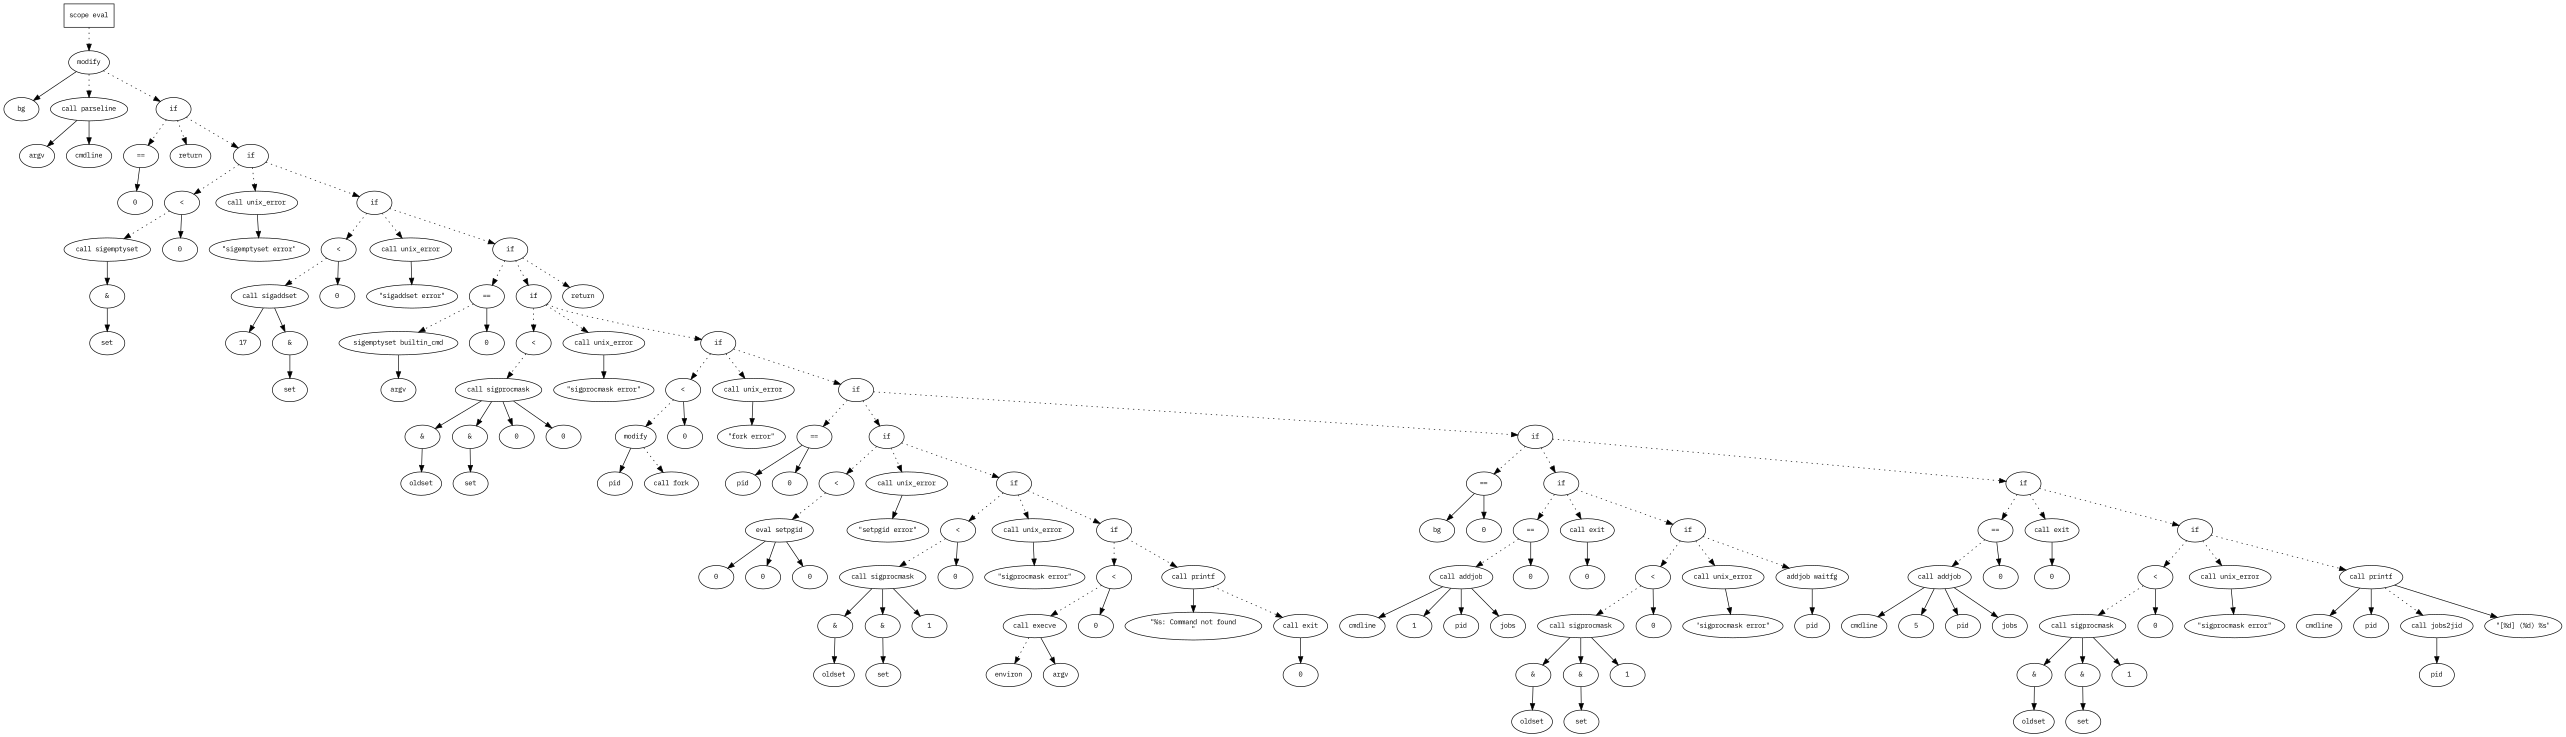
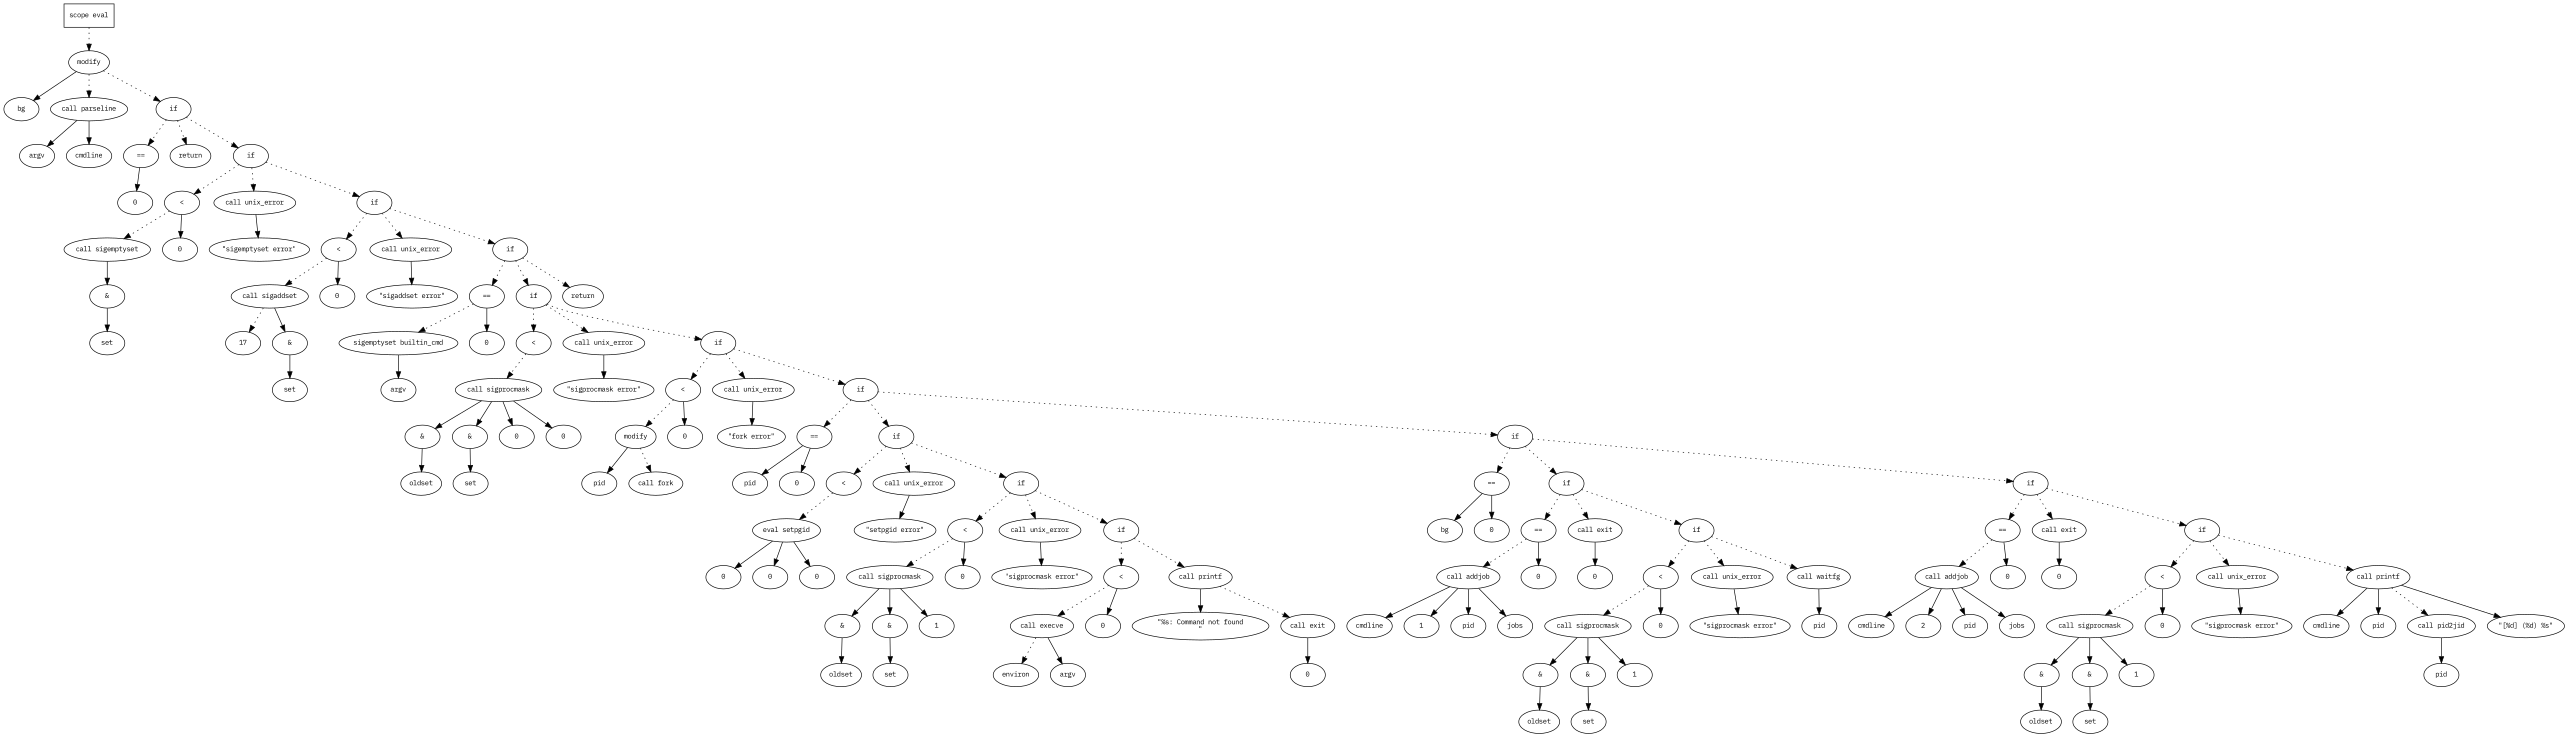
edge "call sigaddset" -> "17": style solid -> dotted
node "addjob waitfg": label "addjob waitfg" -> "call waitfg"
node "5": label "5" -> "2"
node "call jobs2jid": label "call jobs2jid" -> "call pid2jid"
